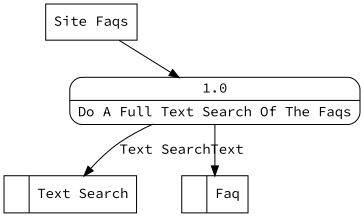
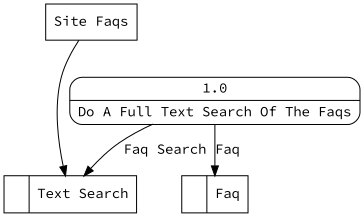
edge "Site Faqs" -> "1.0": now "Site Faqs" -> "Text Search"
edge "1.0" -> "Text Search": label "Text Search" -> "Faq Search"
edge "1.0" -> "Faq": label "Text" -> "Faq"
